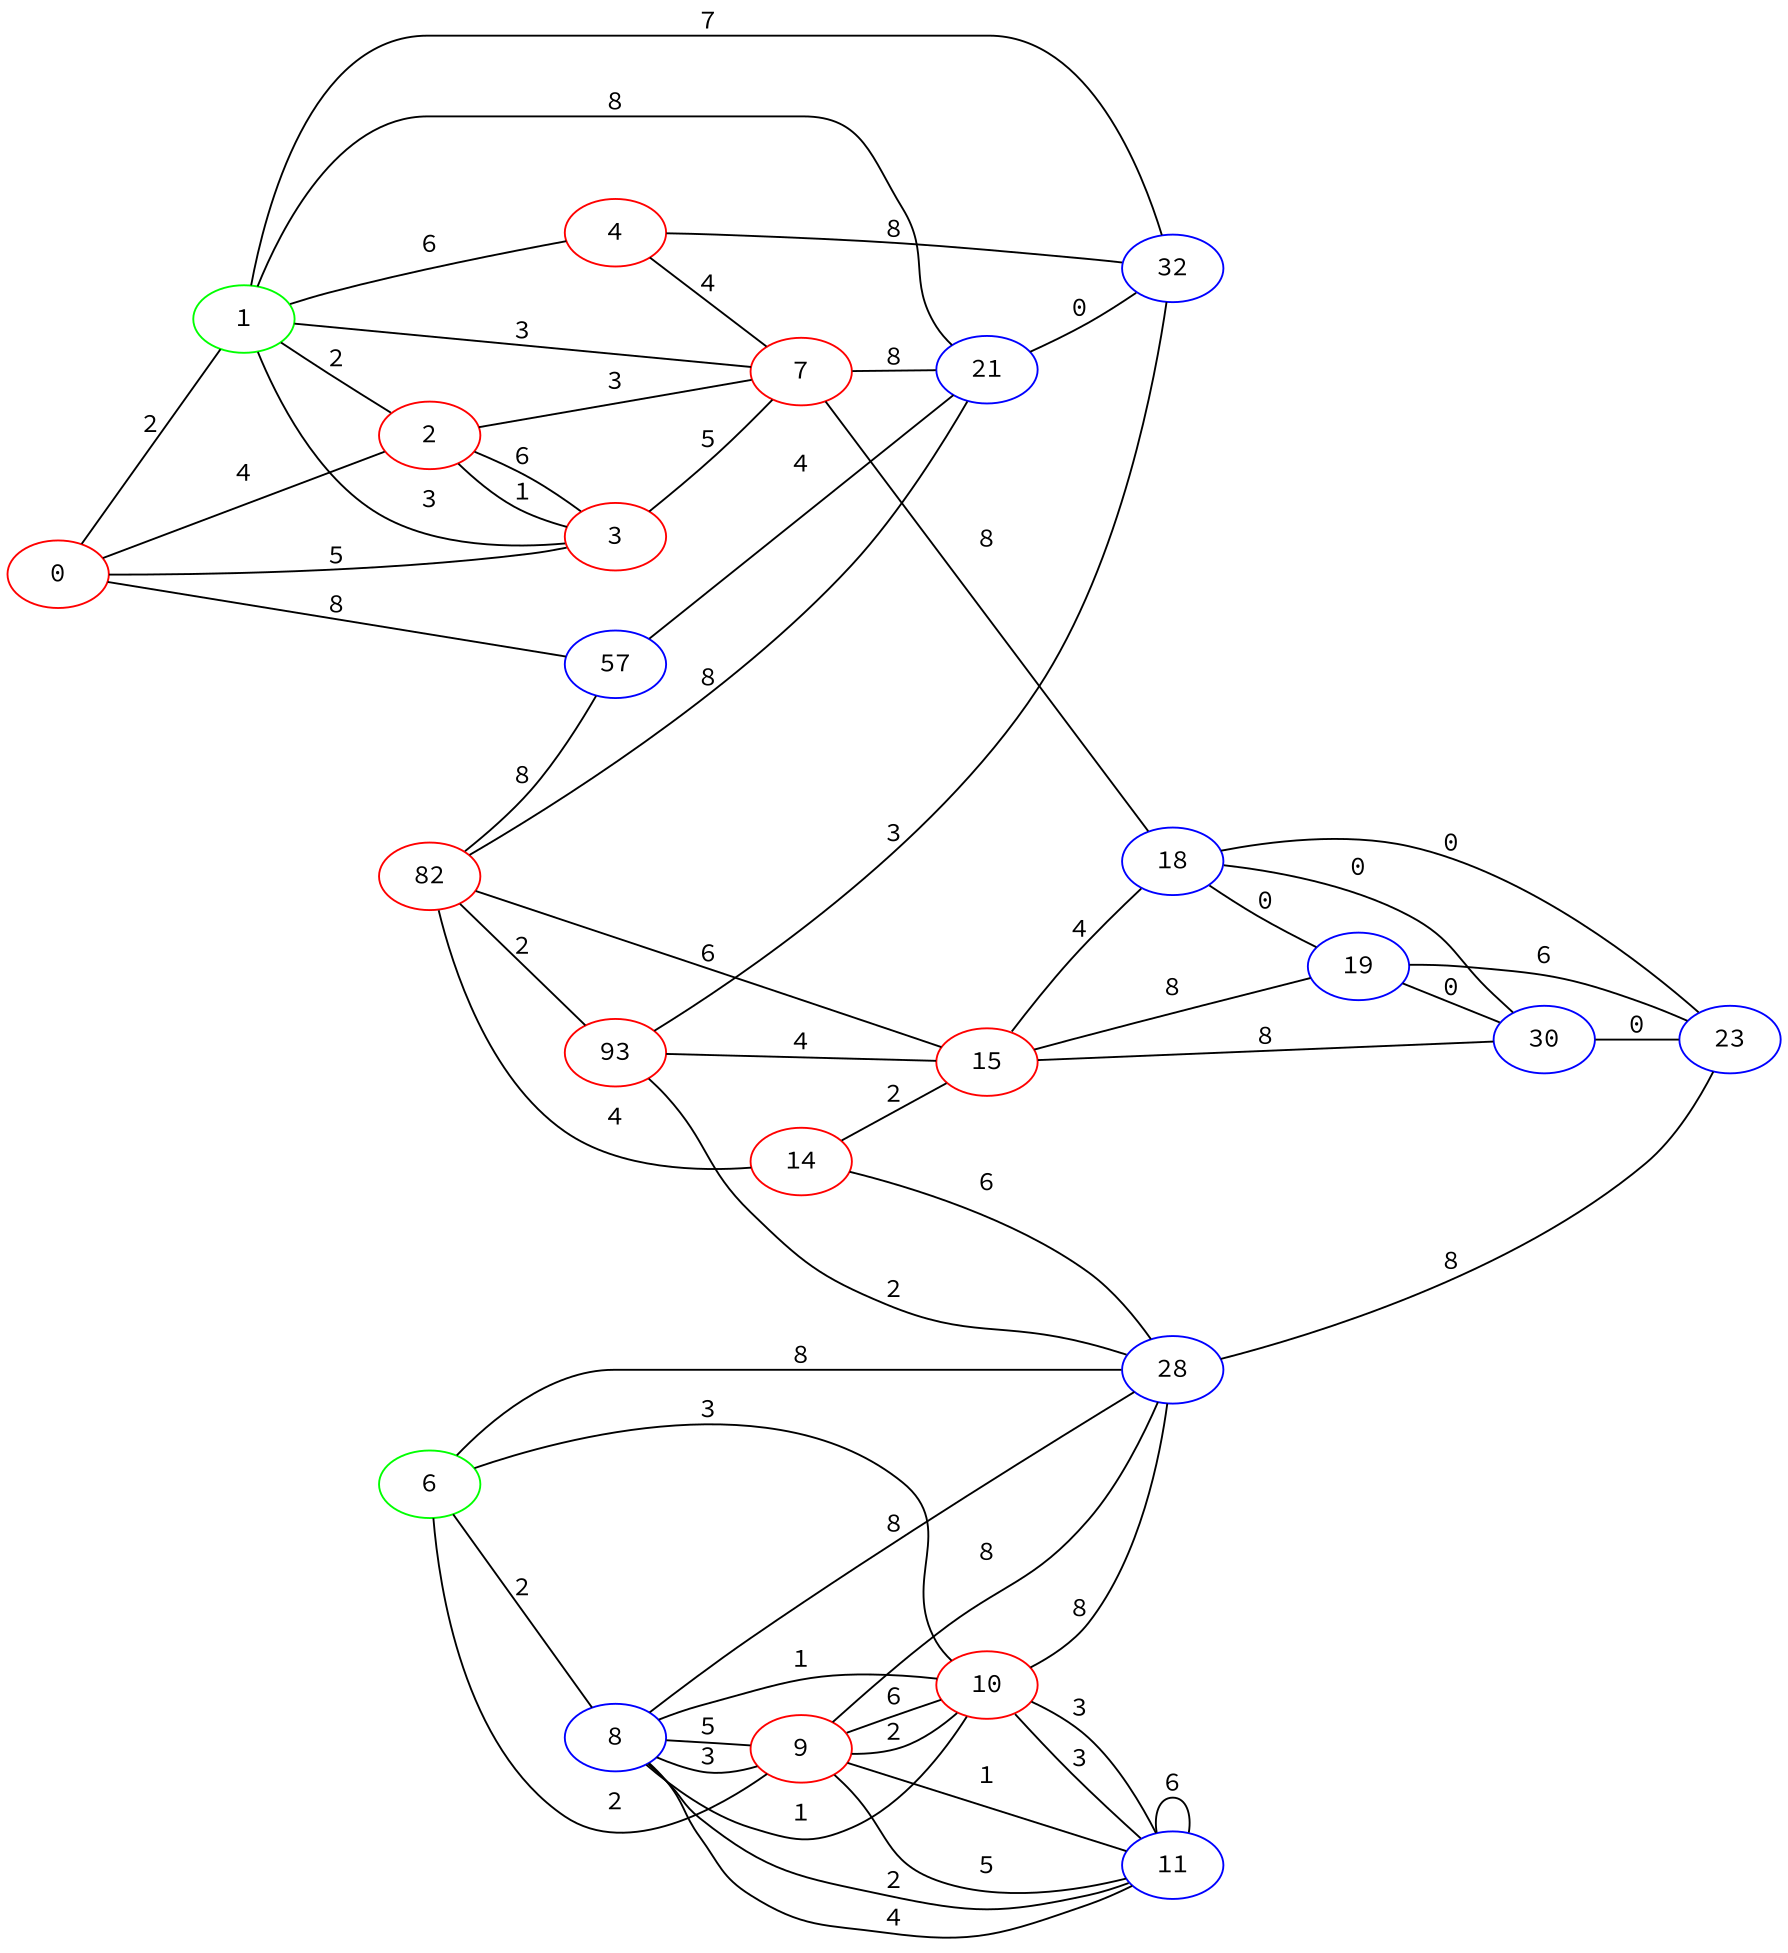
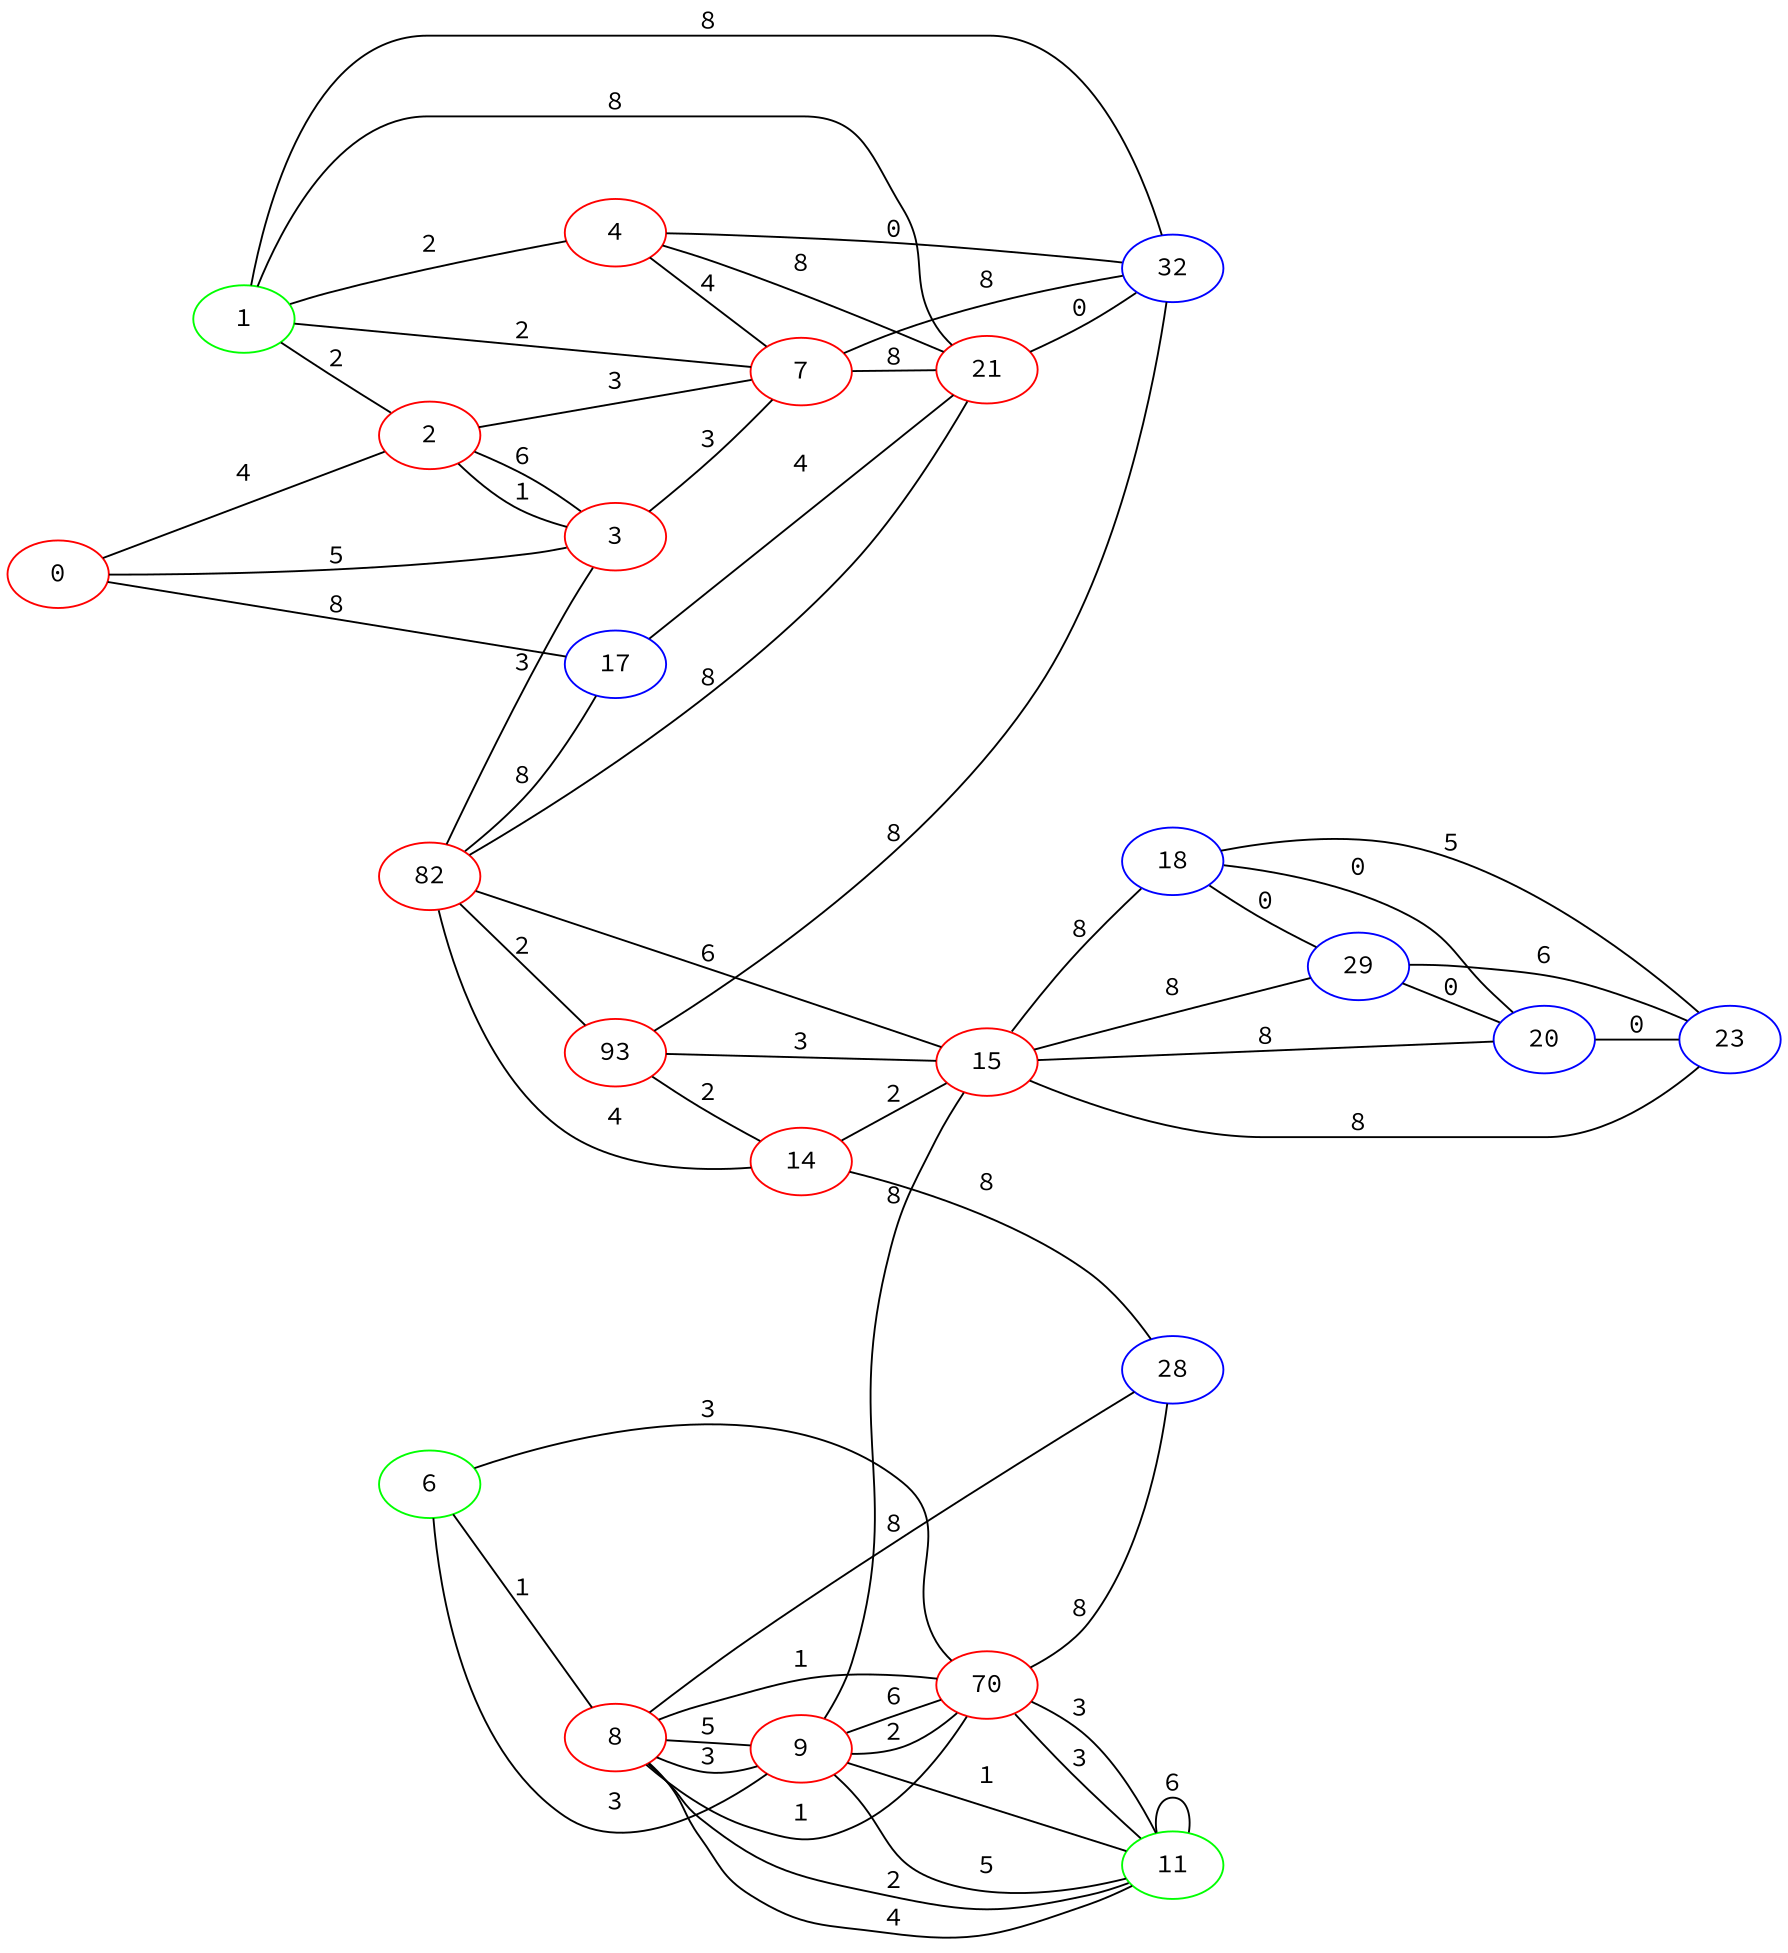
edge "32" -- "1": label "7" -> "8"
edge "4" -- "32": label "8" -> "0"
edge "4" -- "1": label "6" -> "2"
edge "4" -- "21": added, label "8"
edge "1" -- "7": label "3" -> "2"
node "21": color blue -> red
edge "7" -- "3": label "5" -> "3"
edge "1" -- "0": removed, label "2"
edge "1" -- "3": now "82" -- "3"
edge "7" -- "18": now "7" -- "32"
node "57": label "57" -> "17"
edge "32" -- "93": label "3" -> "8"
edge "18" -- "23": label "0" -> "5"
edge "18" -- "15": label "4" -> "8"
node "19": label "19" -> "29"
node "30": label "30" -> "20"
edge "93" -- "15": label "4" -> "3"
edge "14" -- "28": label "6" -> "8"
edge "23" -- "28": now "23" -- "15"
edge "93" -- "28": now "93" -- "14"
edge "28" -- "6": removed, label "8"
edge "28" -- "9": now "15" -- "9"
edge "6" -- "8": label "2" -> "1"
node "10": label "10" -> "70"
node "8": color blue -> red
edge "6" -- "9": label "2" -> "3"
node "11": color blue -> green
